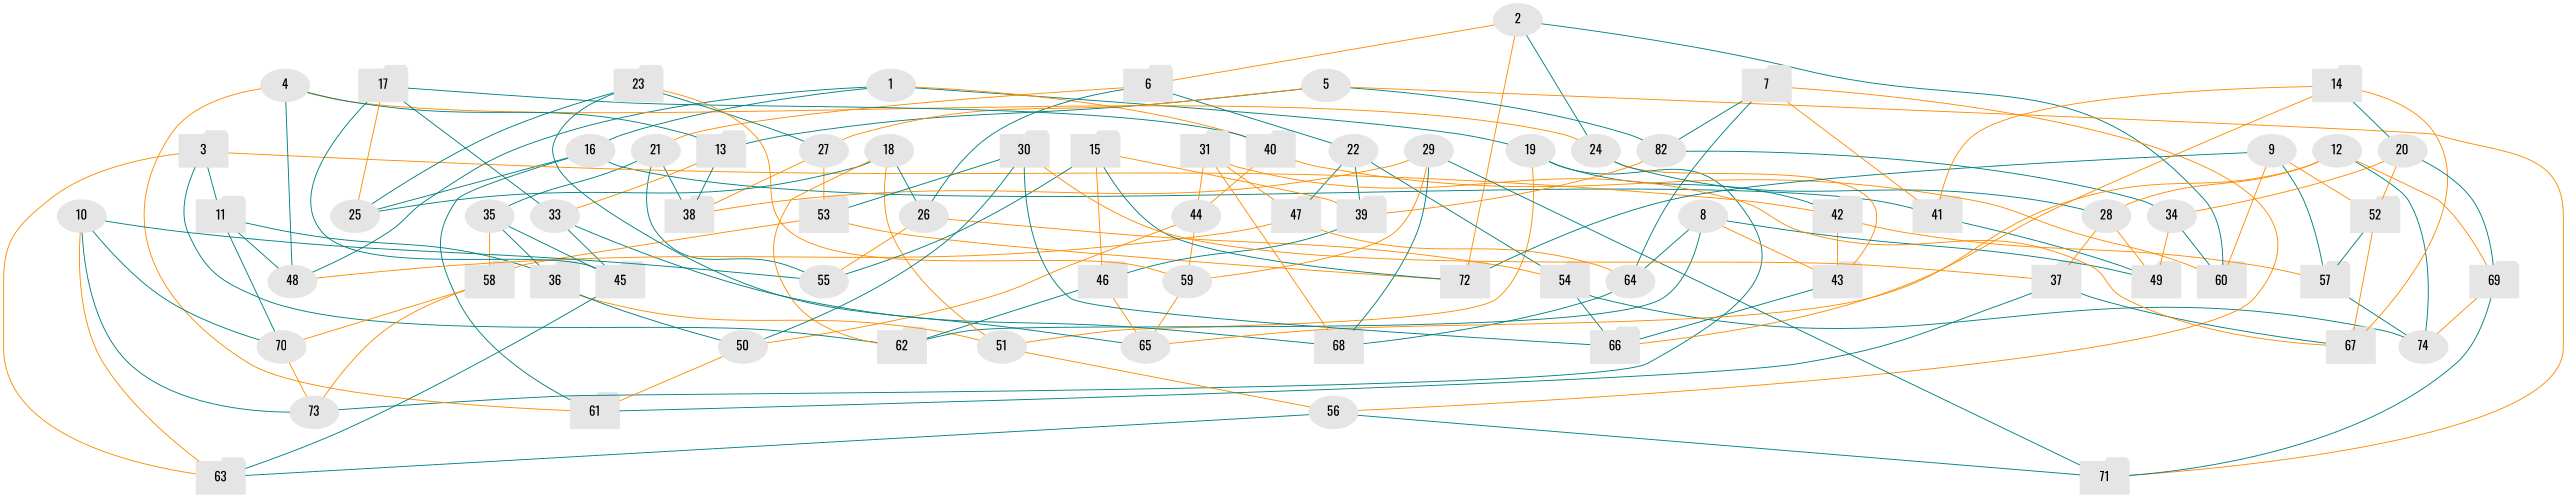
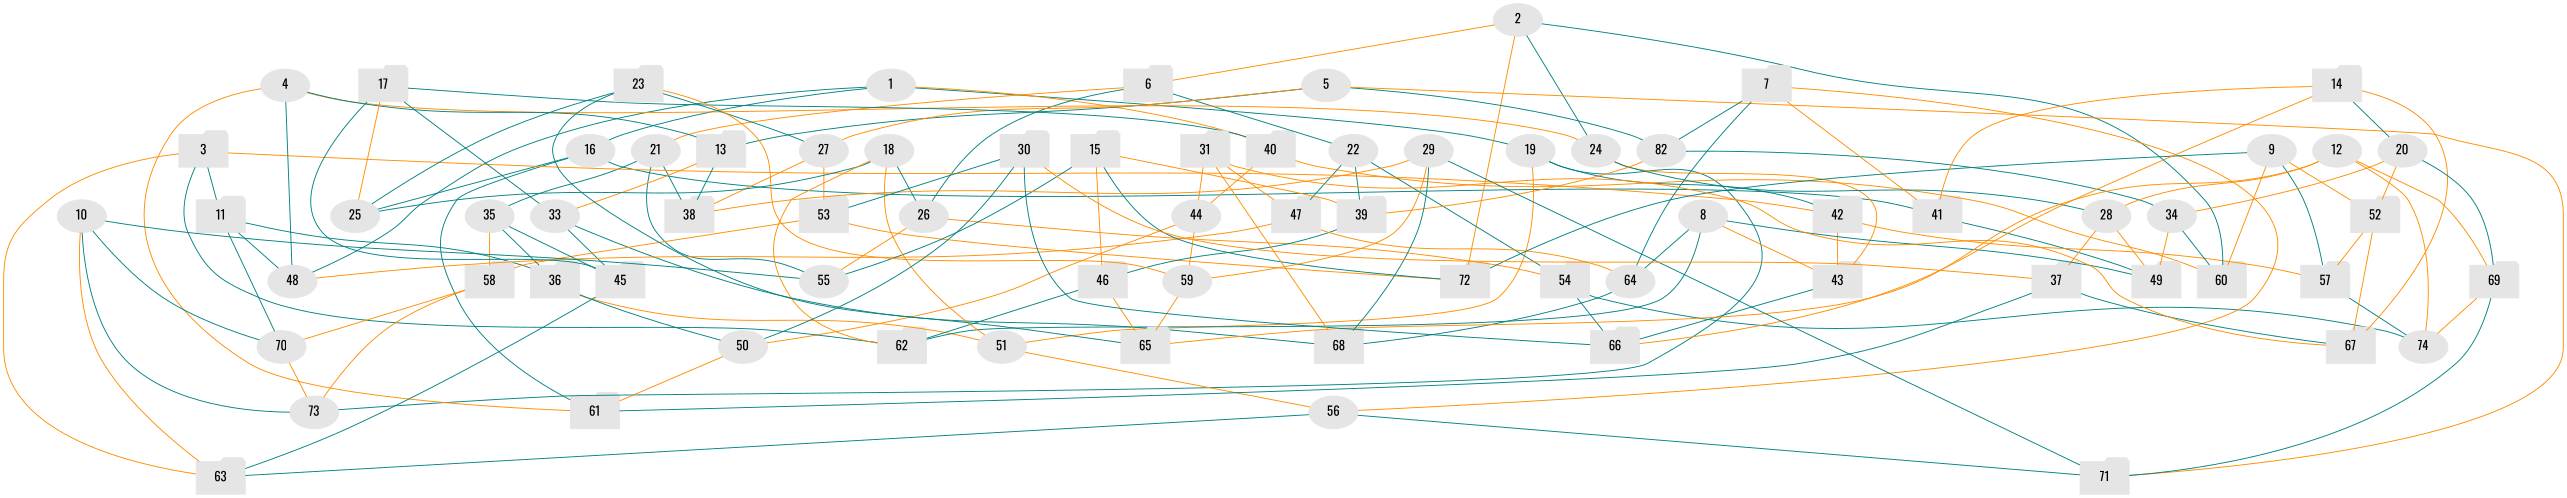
edge "12" -- "74": color teal -> darkorange
edge "52" -- "57": color teal -> darkorange
node "65": shape ellipse -> folder
